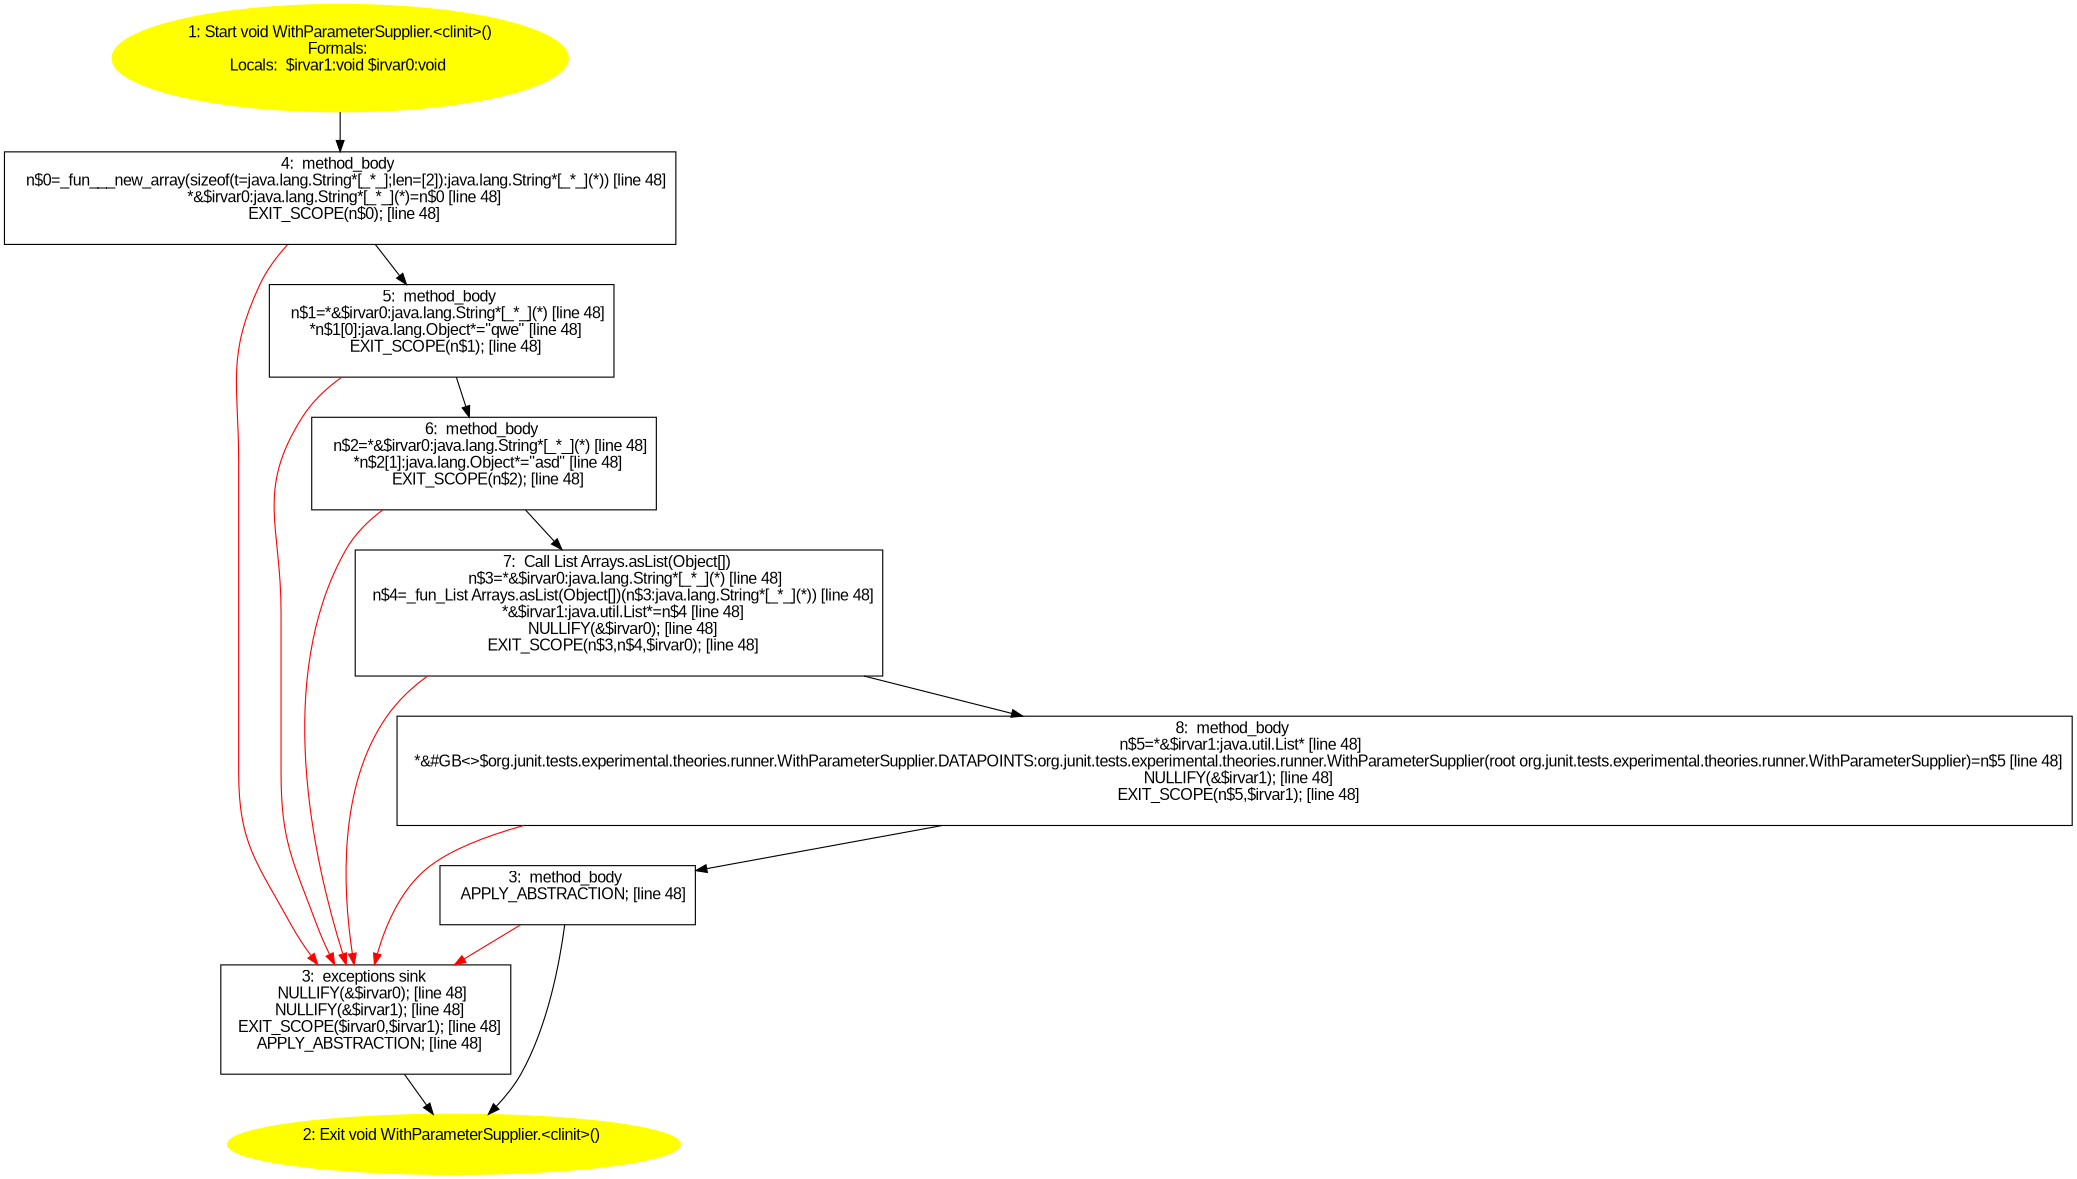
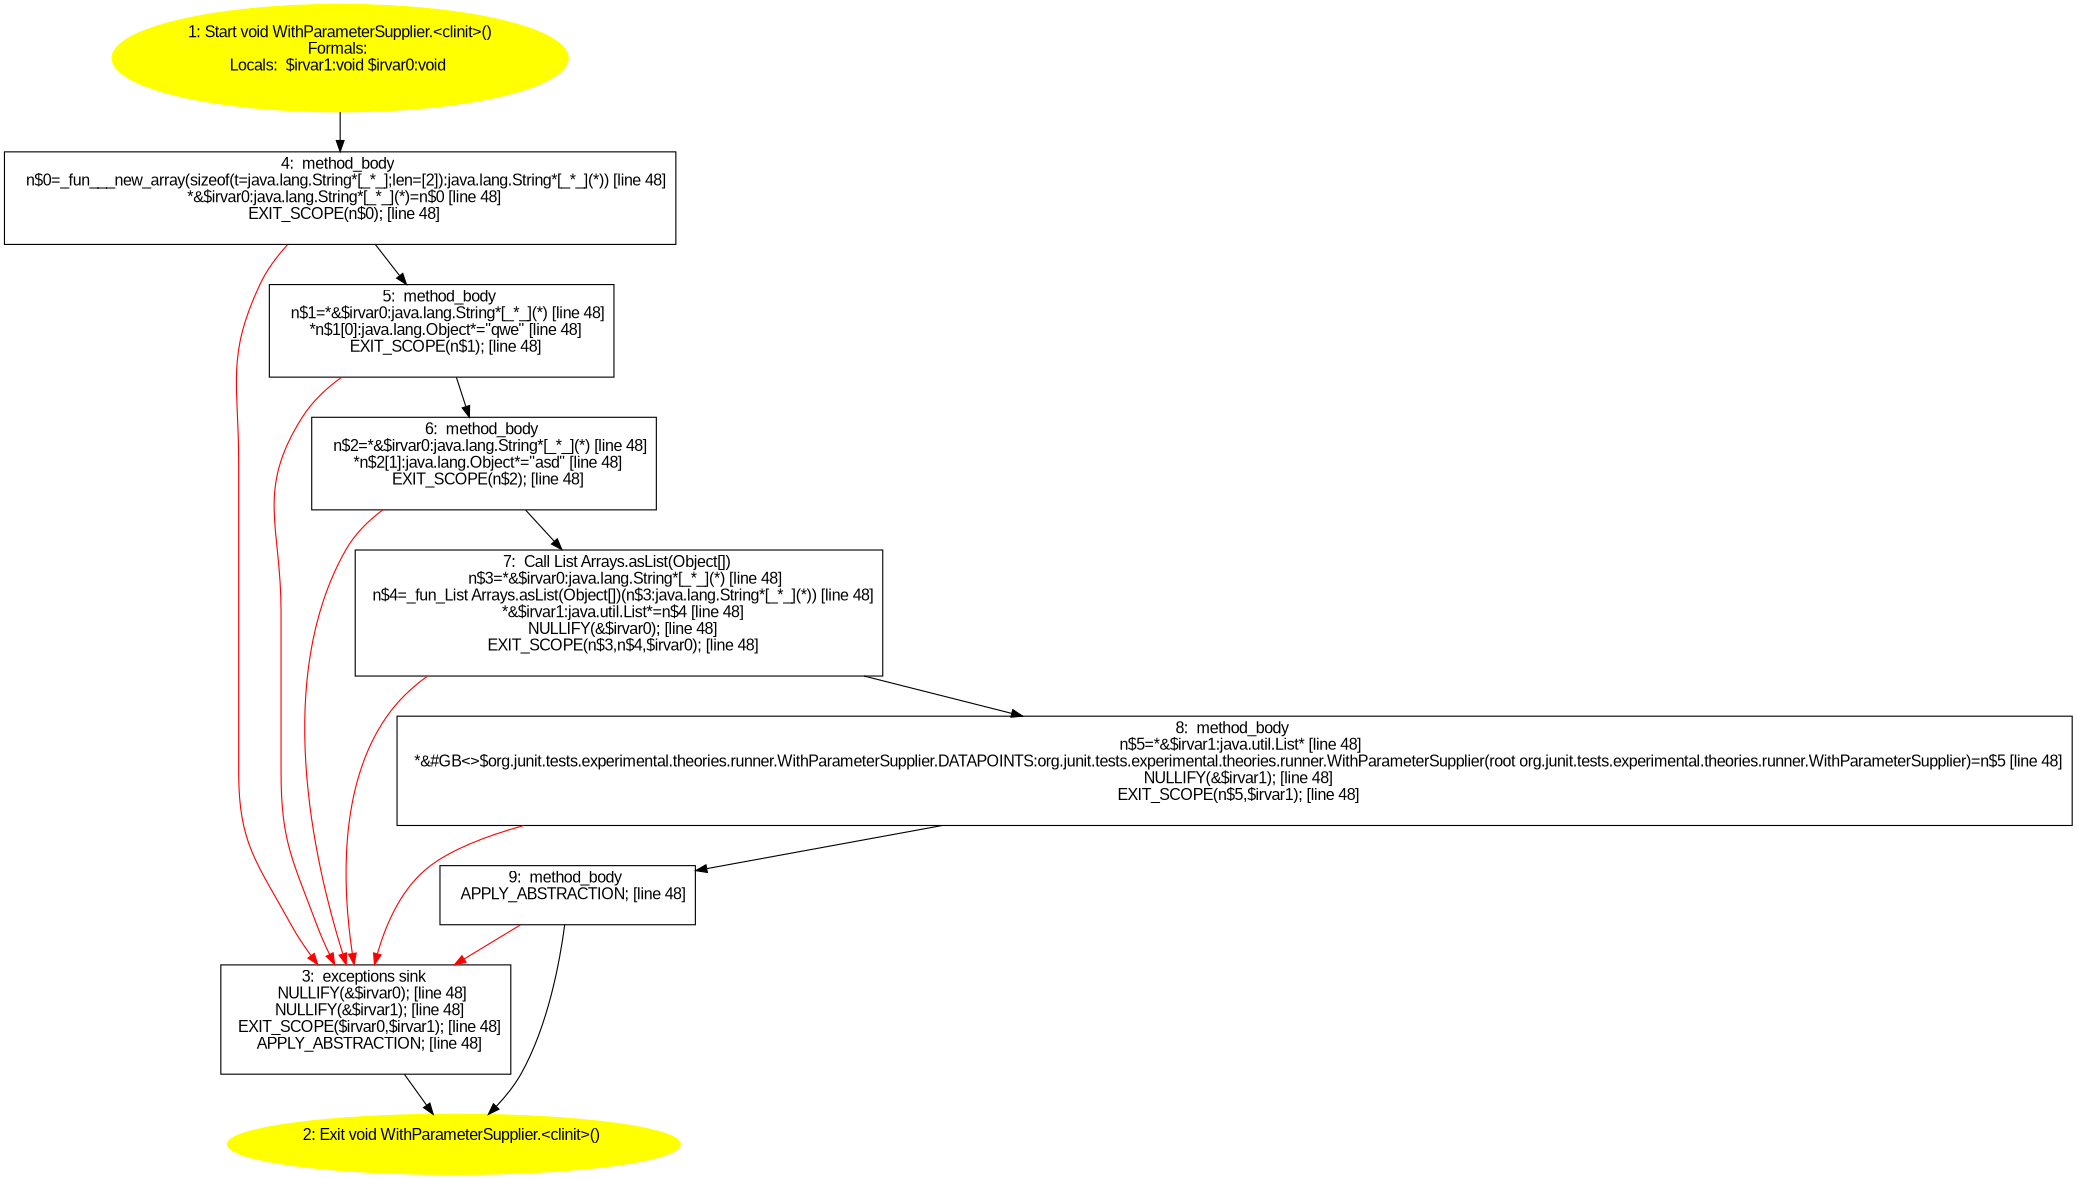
node "3:  method_body APPLY_ABSTRACTION; [line 48]": label "3:  method_body APPLY_ABSTRACTION; [line 48]" -> "9:  method_body APPLY_ABSTRACTION; [line 48]"
